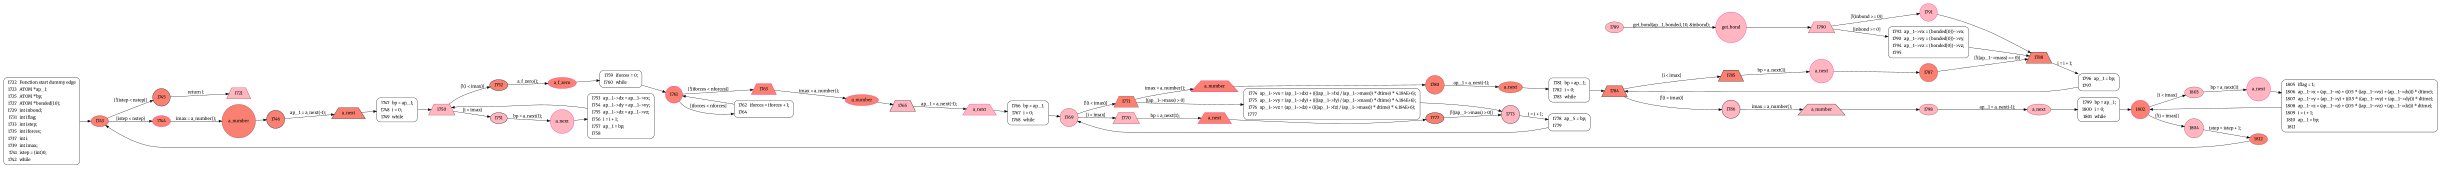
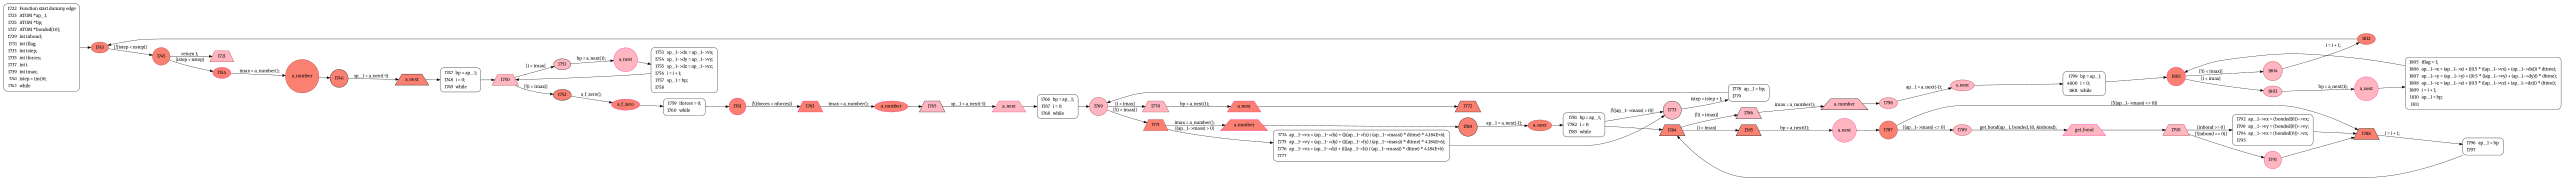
node "get_bond": shape circle -> trapezium
node "1780": color brown -> black
node "1781": text "1782" -> "7782"
node "1745": color black -> brown
node "1762": removed
node "1786": shape circle -> trapezium
node "1799": text "1800" -> "4800"
edge "1773" -> "1778": label "i = i + 1;" -> "istep = istep + 1;"
edge "1772" -> "1773": now "1781" -> "1773"
node "1772": shape ellipse -> trapezium
node "1778": text "ap__5 = bp;" -> "ap__1 = bp;"
edge "1743" -> "1744": now "1745" -> "1744"
edge "1804" -> "1812": label "istep = istep + 1;" -> "i = i + 1;"
edge "1787" -> "1789": added, label "[(ap__1->mass) <= 0]"
